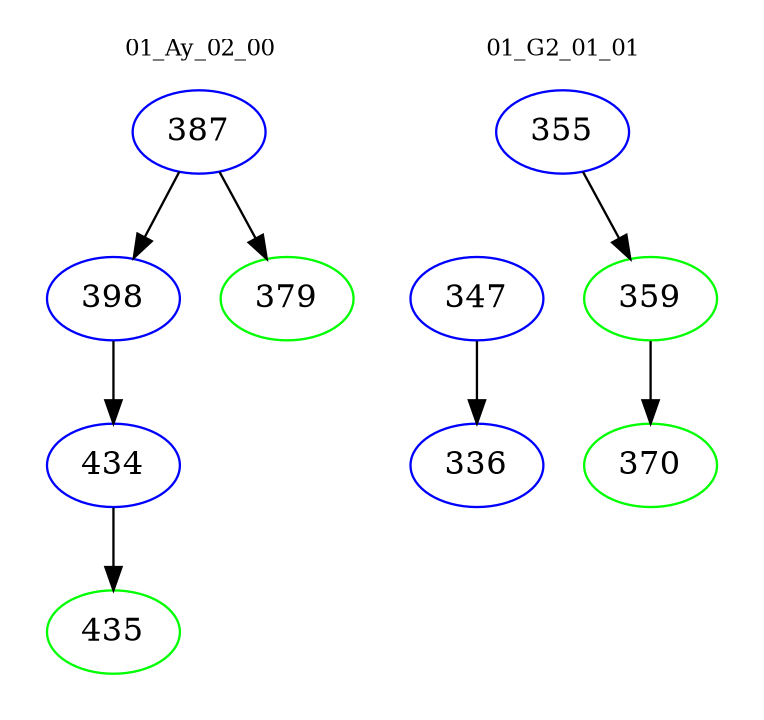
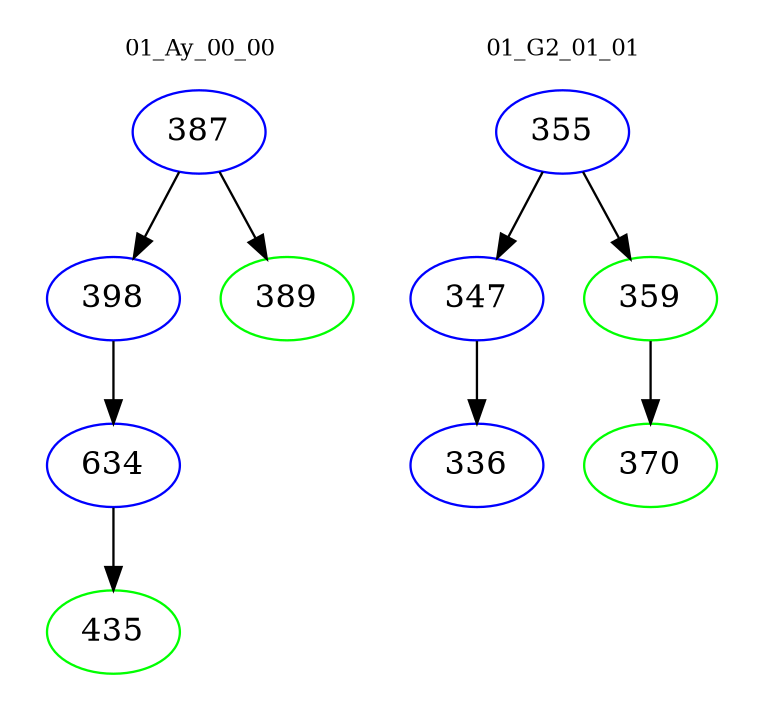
cluster "01_Ay_02_00": label "01_Ay_02_00" -> "01_Ay_00_00"
edge "355" -> "347": added
node "379": label "379" -> "389"
node "434": label "434" -> "634"
